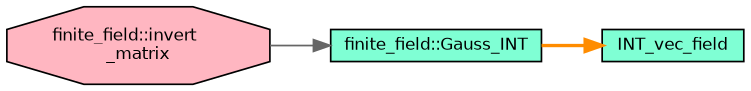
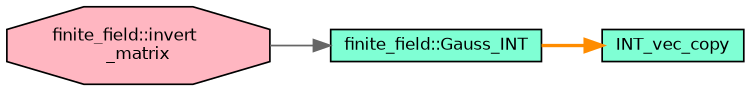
node "INT_vec_field": label "INT_vec_field" -> "INT_vec_copy"
